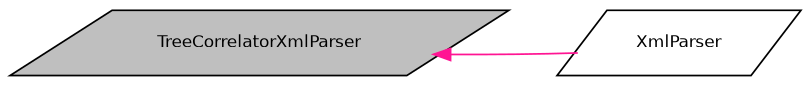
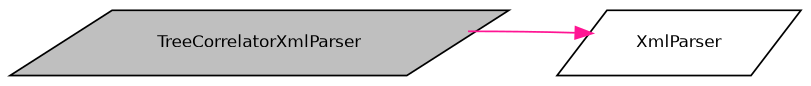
edge "XmlParser" -> "TreeCorrelatorXmlParser": reversed
